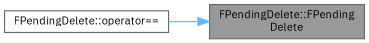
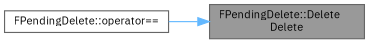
node "FPendingDelete::FPending Delete": label "FPendingDelete::FPending Delete" -> "FPendingDelete::Delete Delete"
